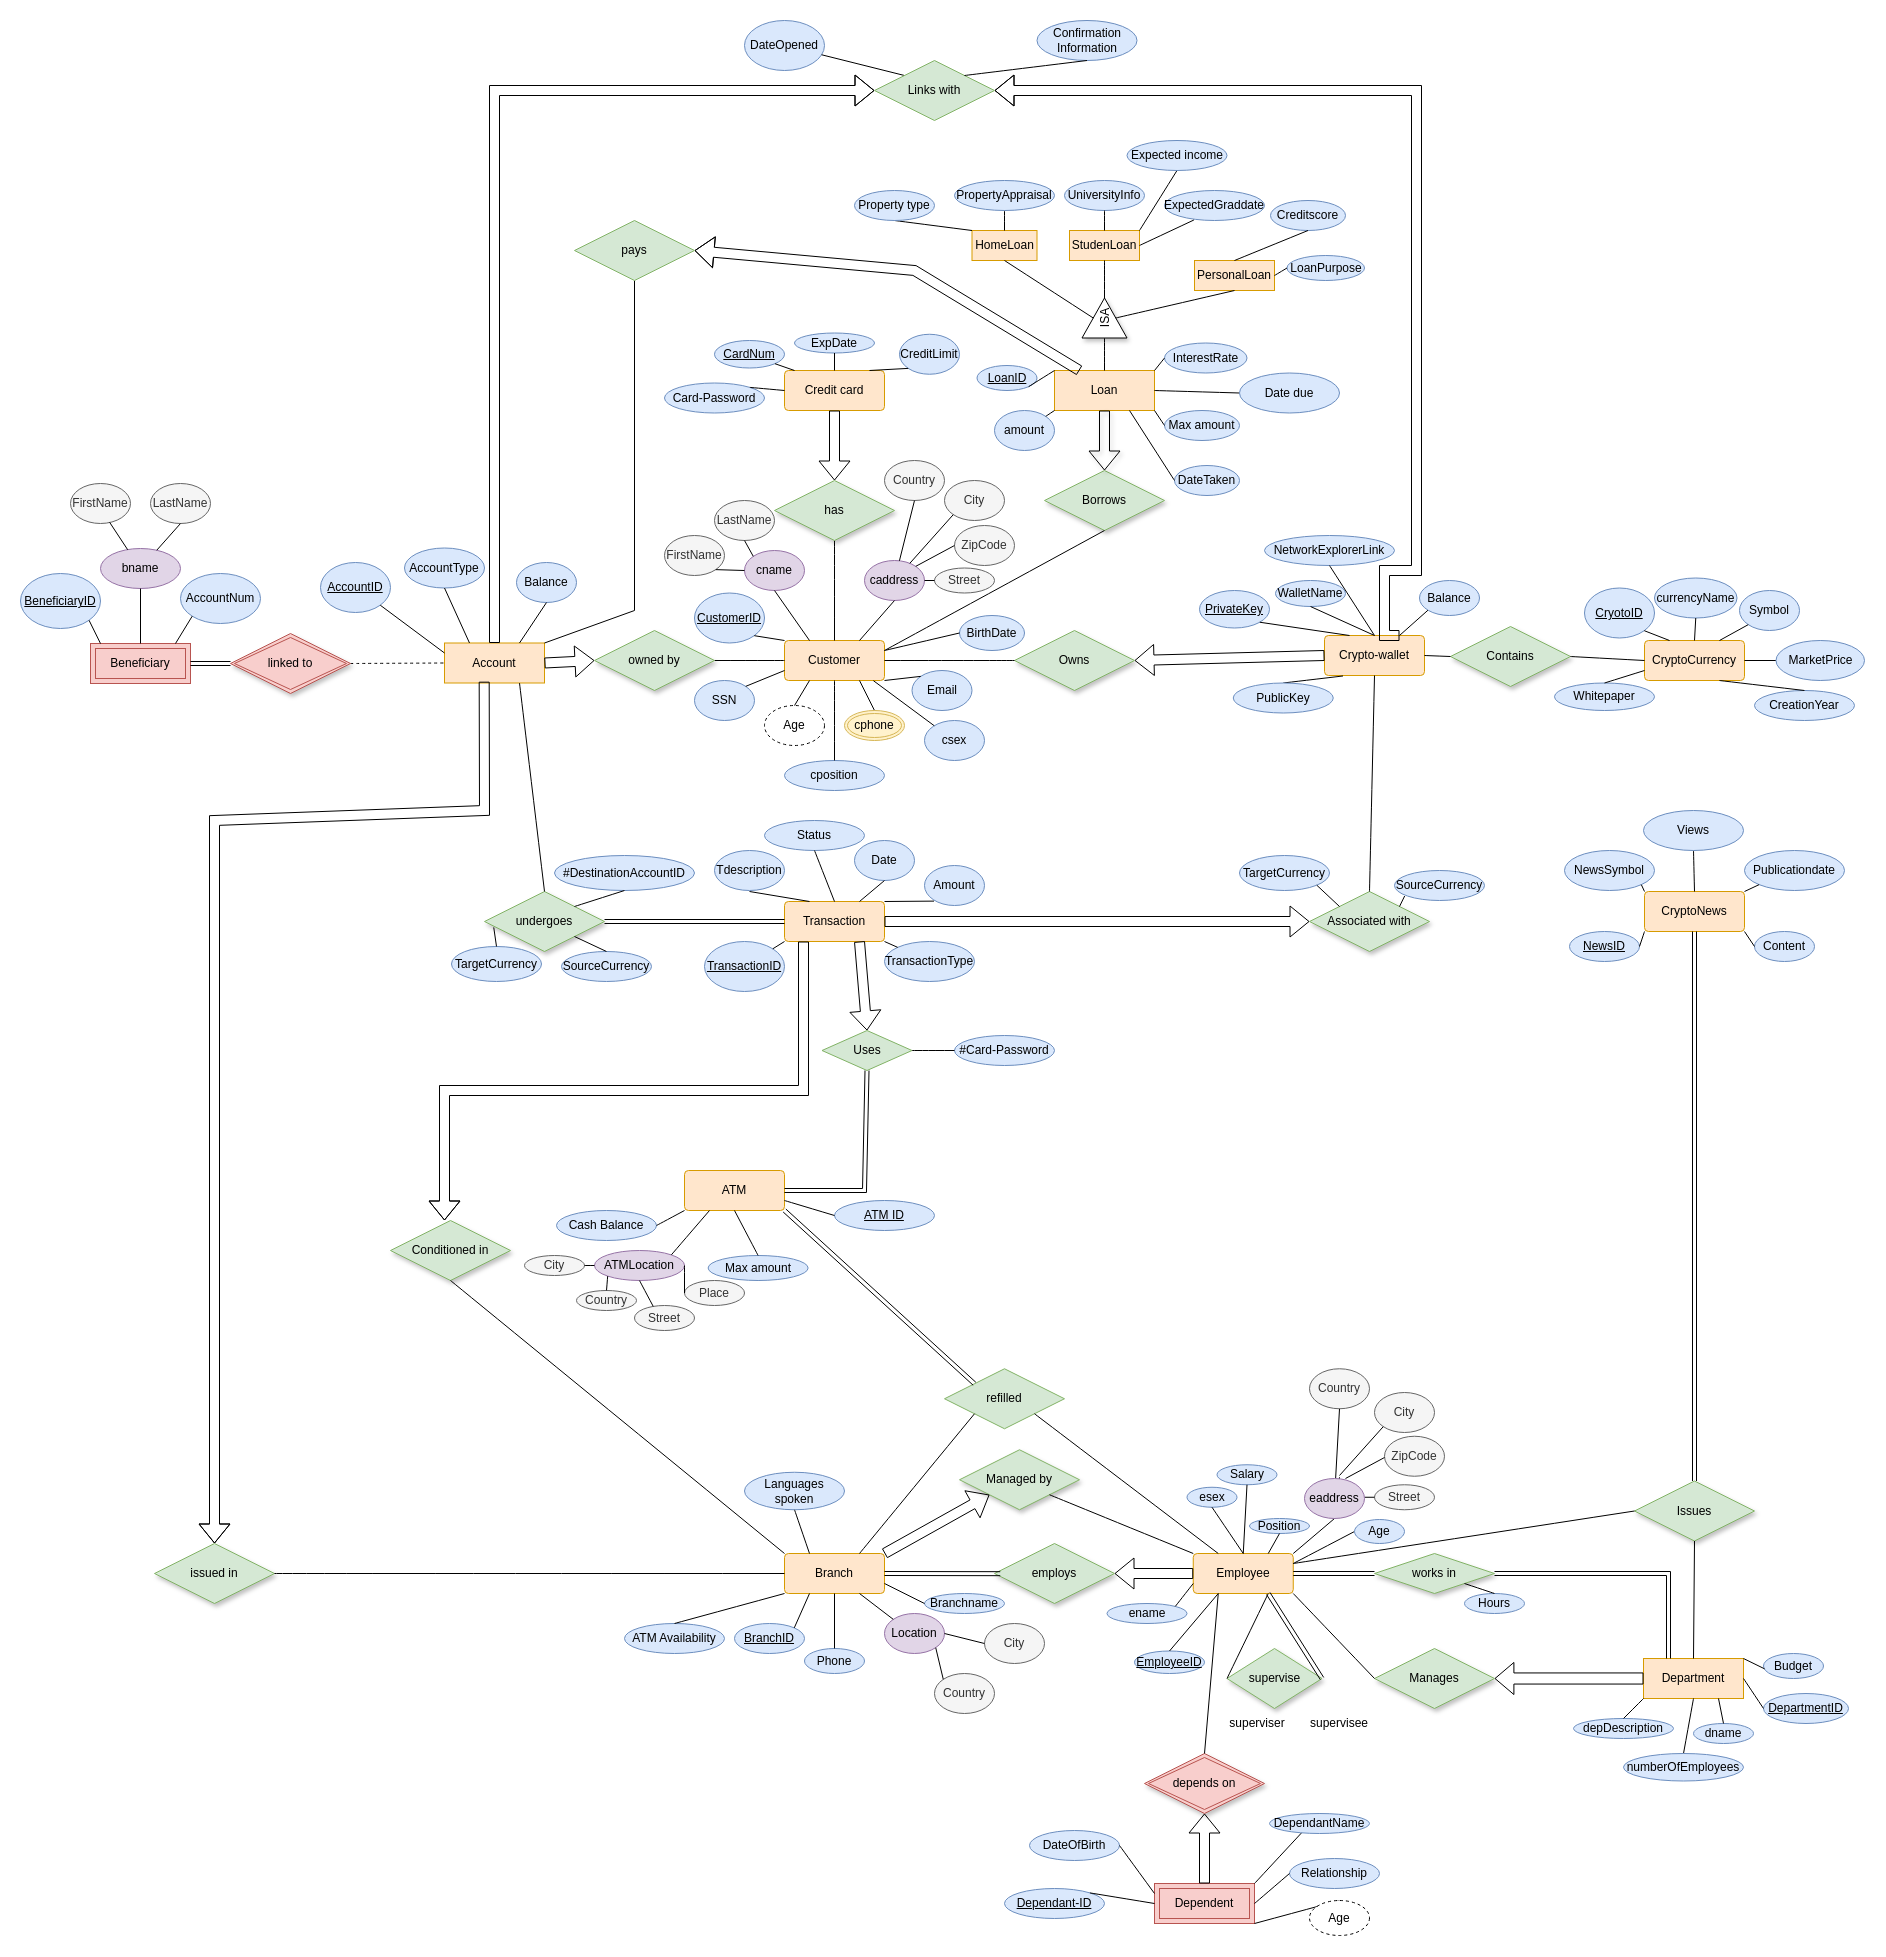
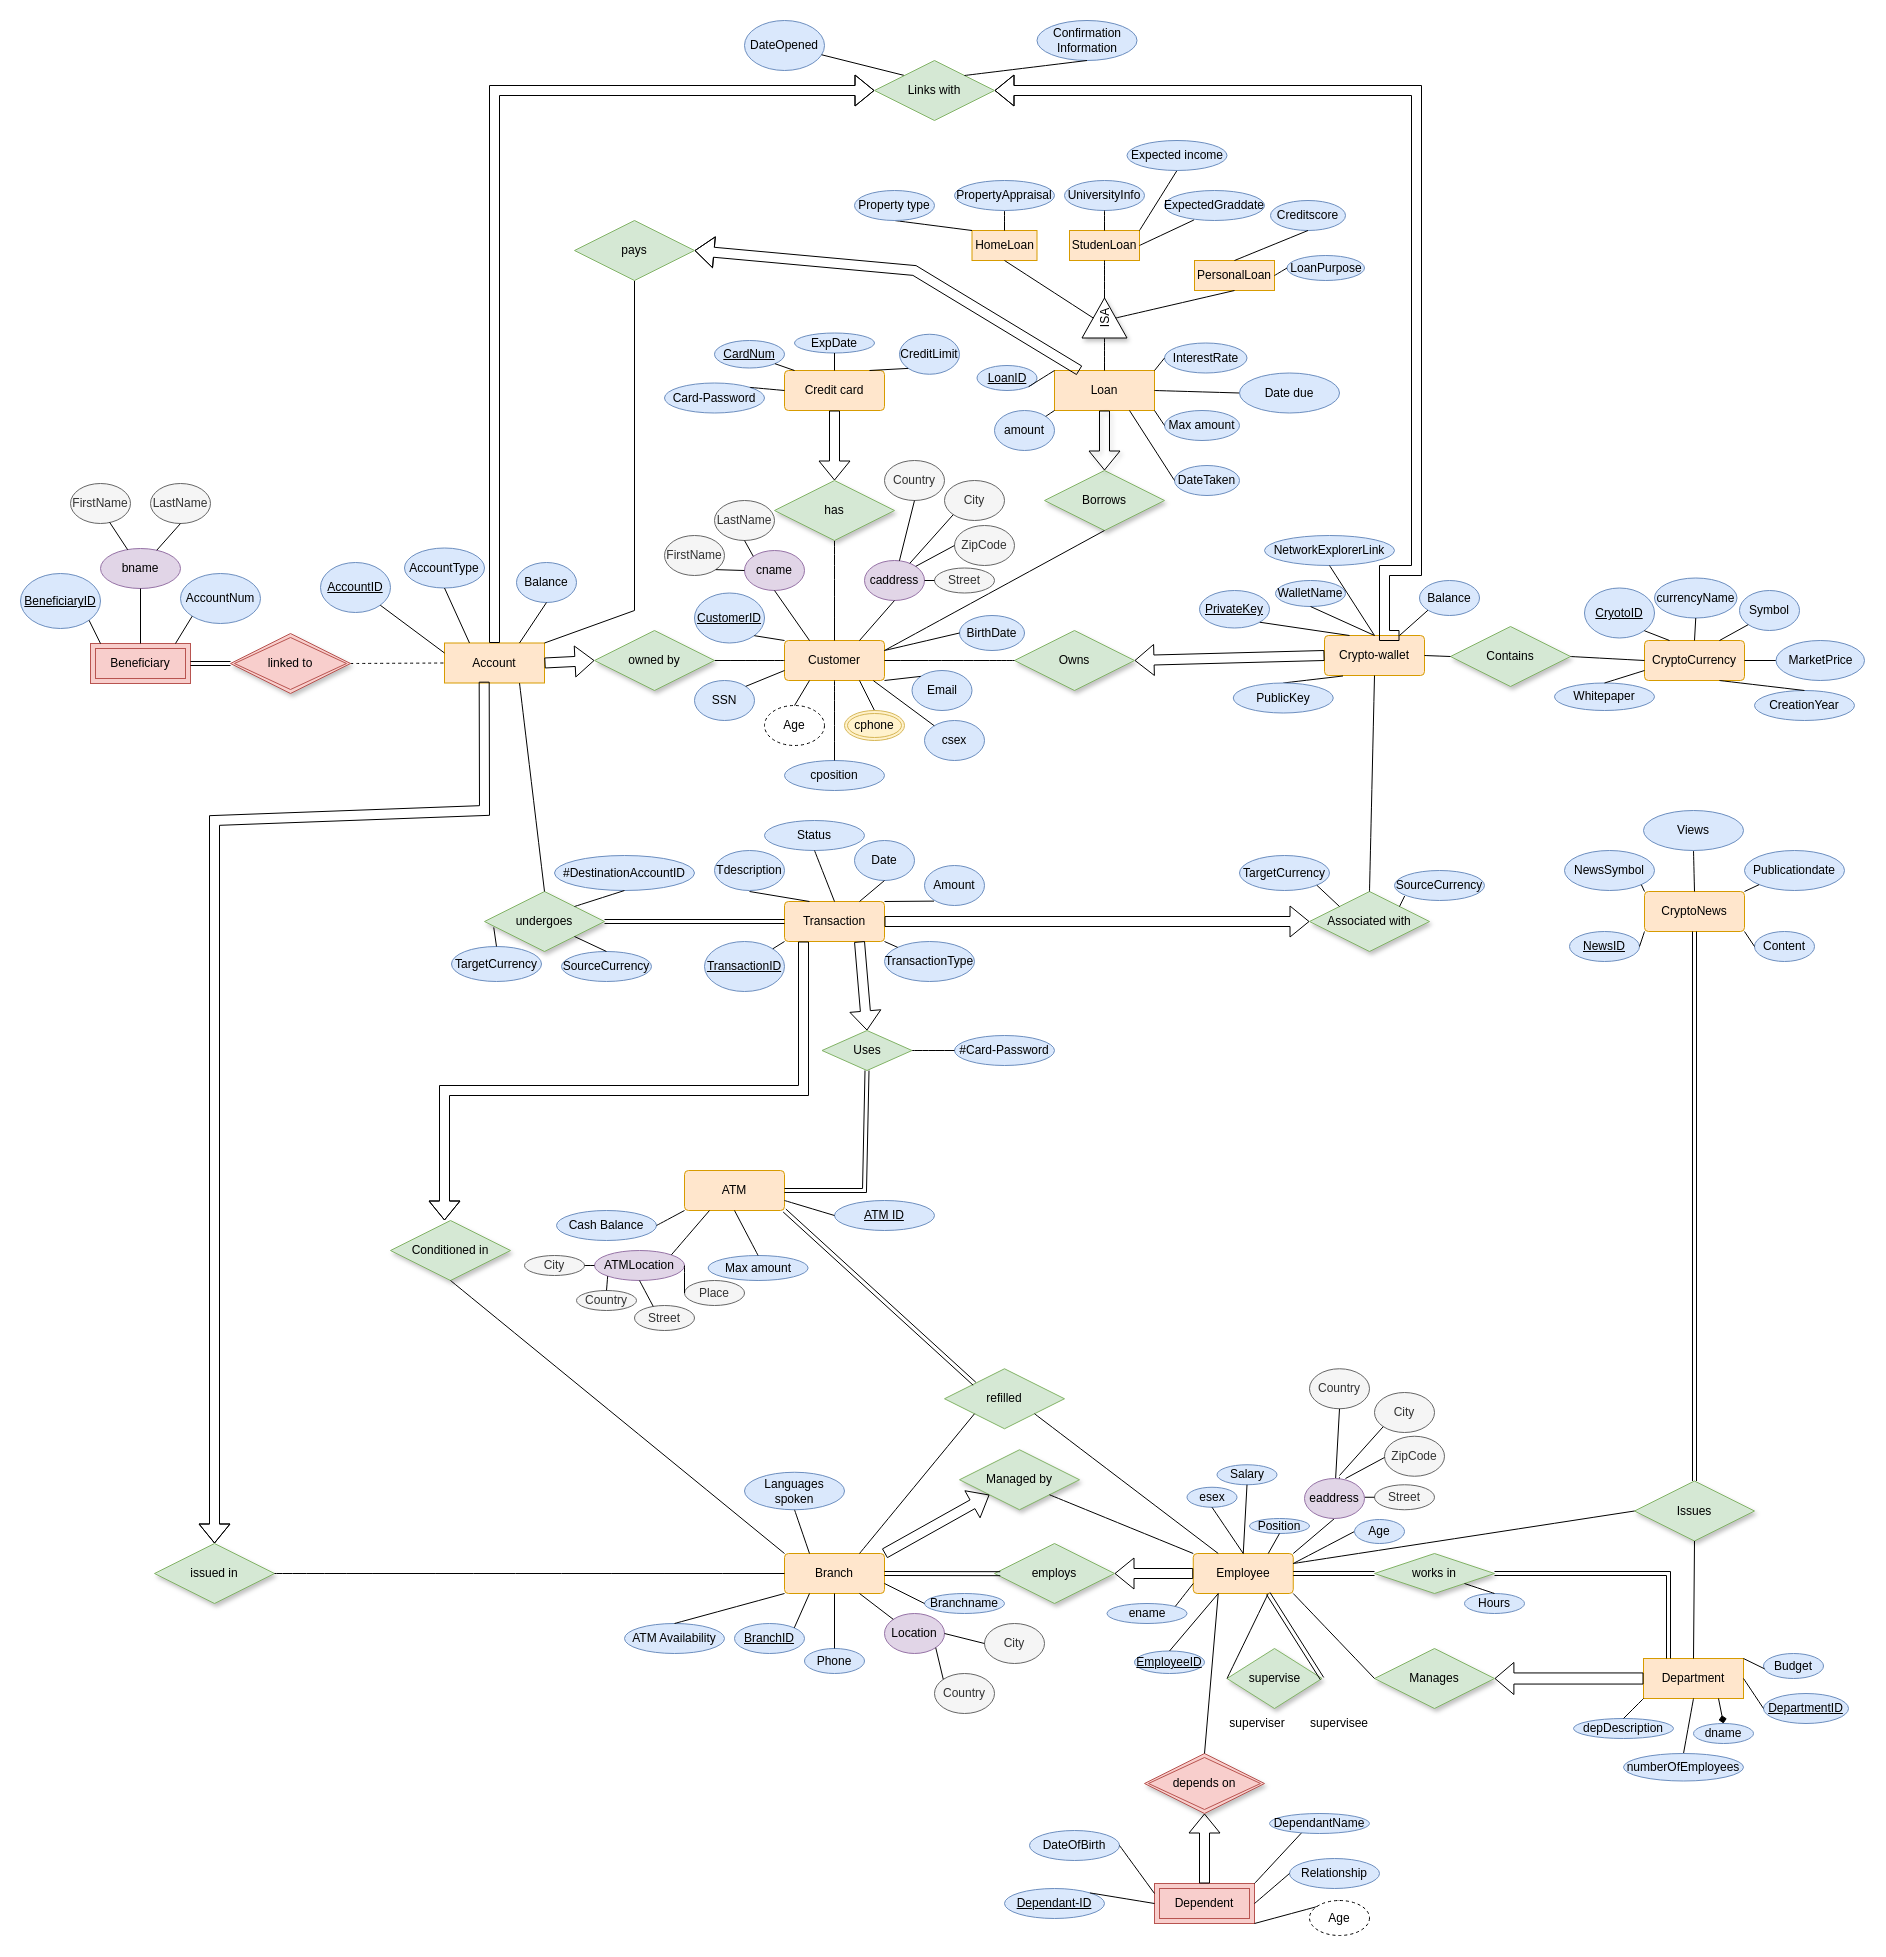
edge "Department" -- "dname": arrowhead none -> diamond
